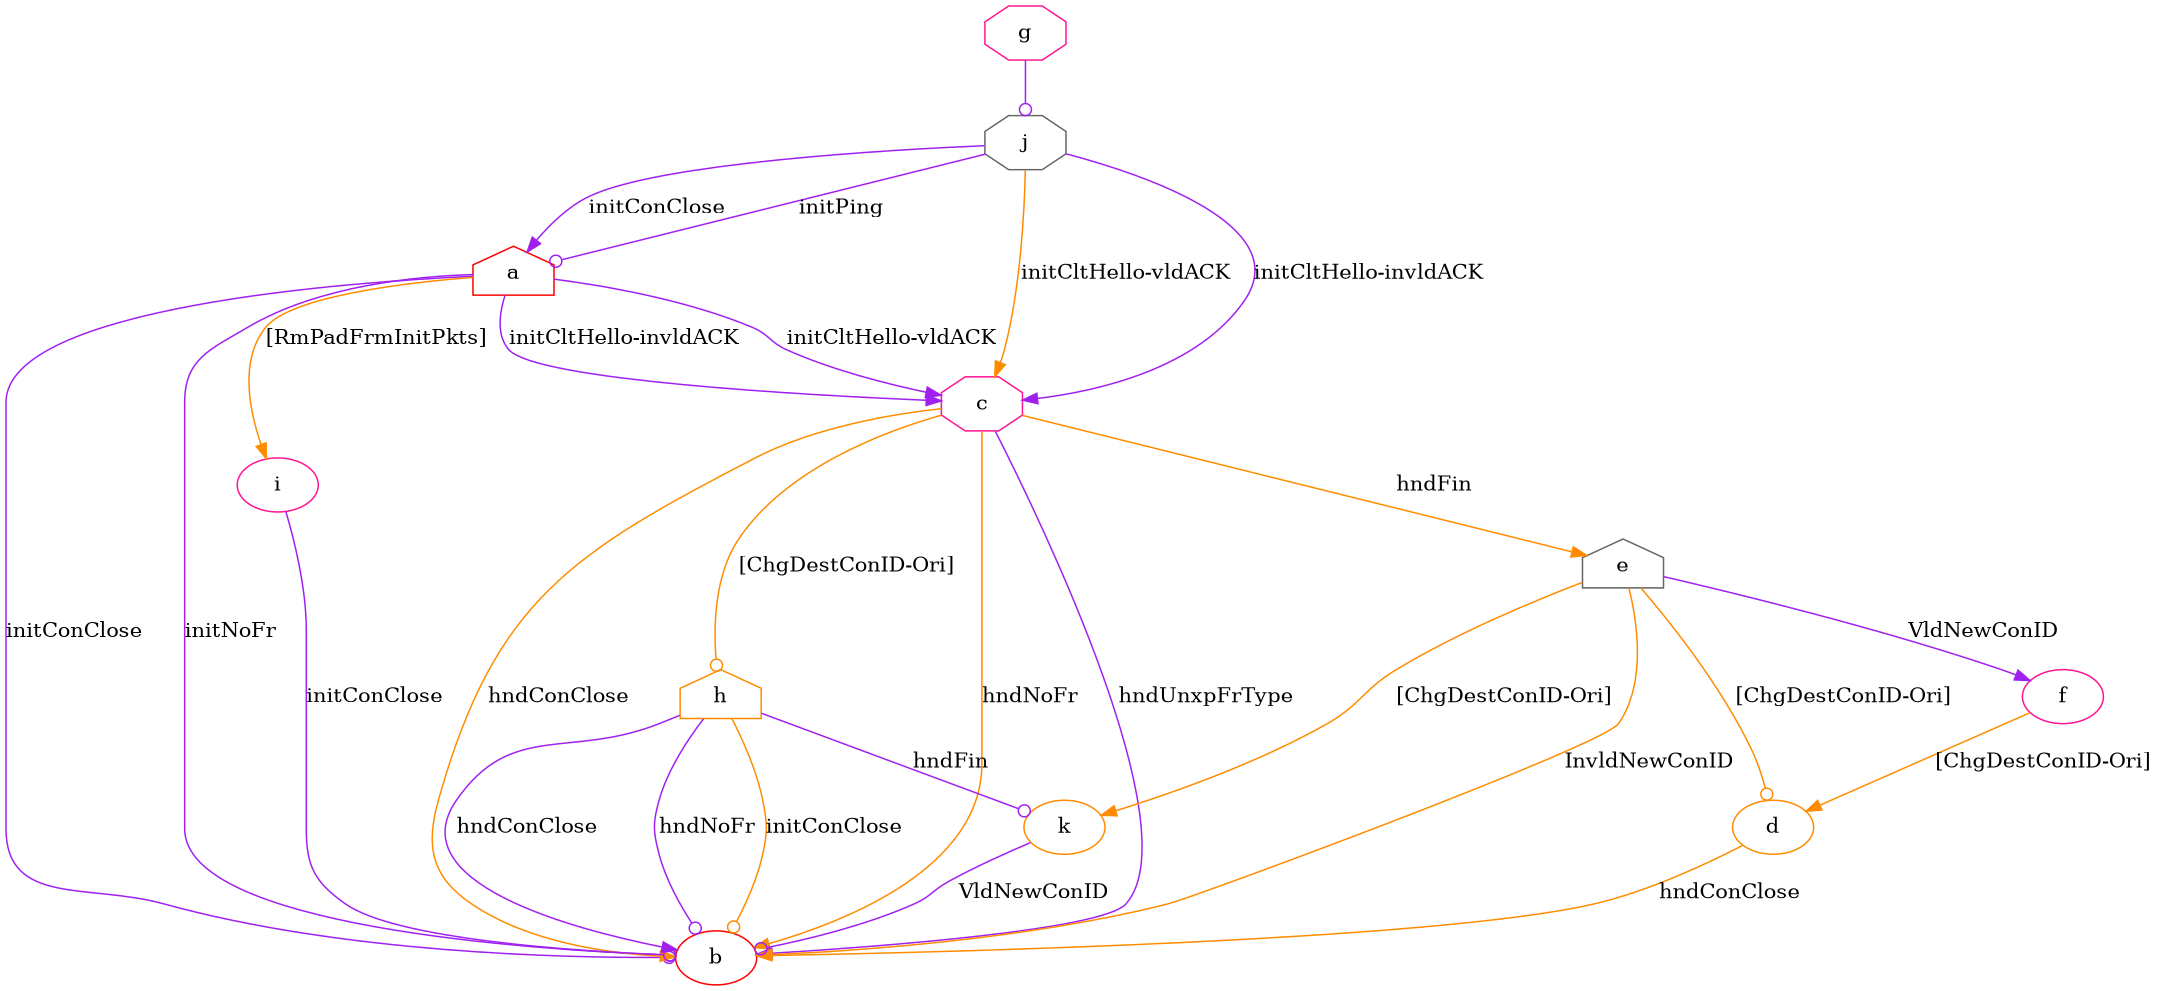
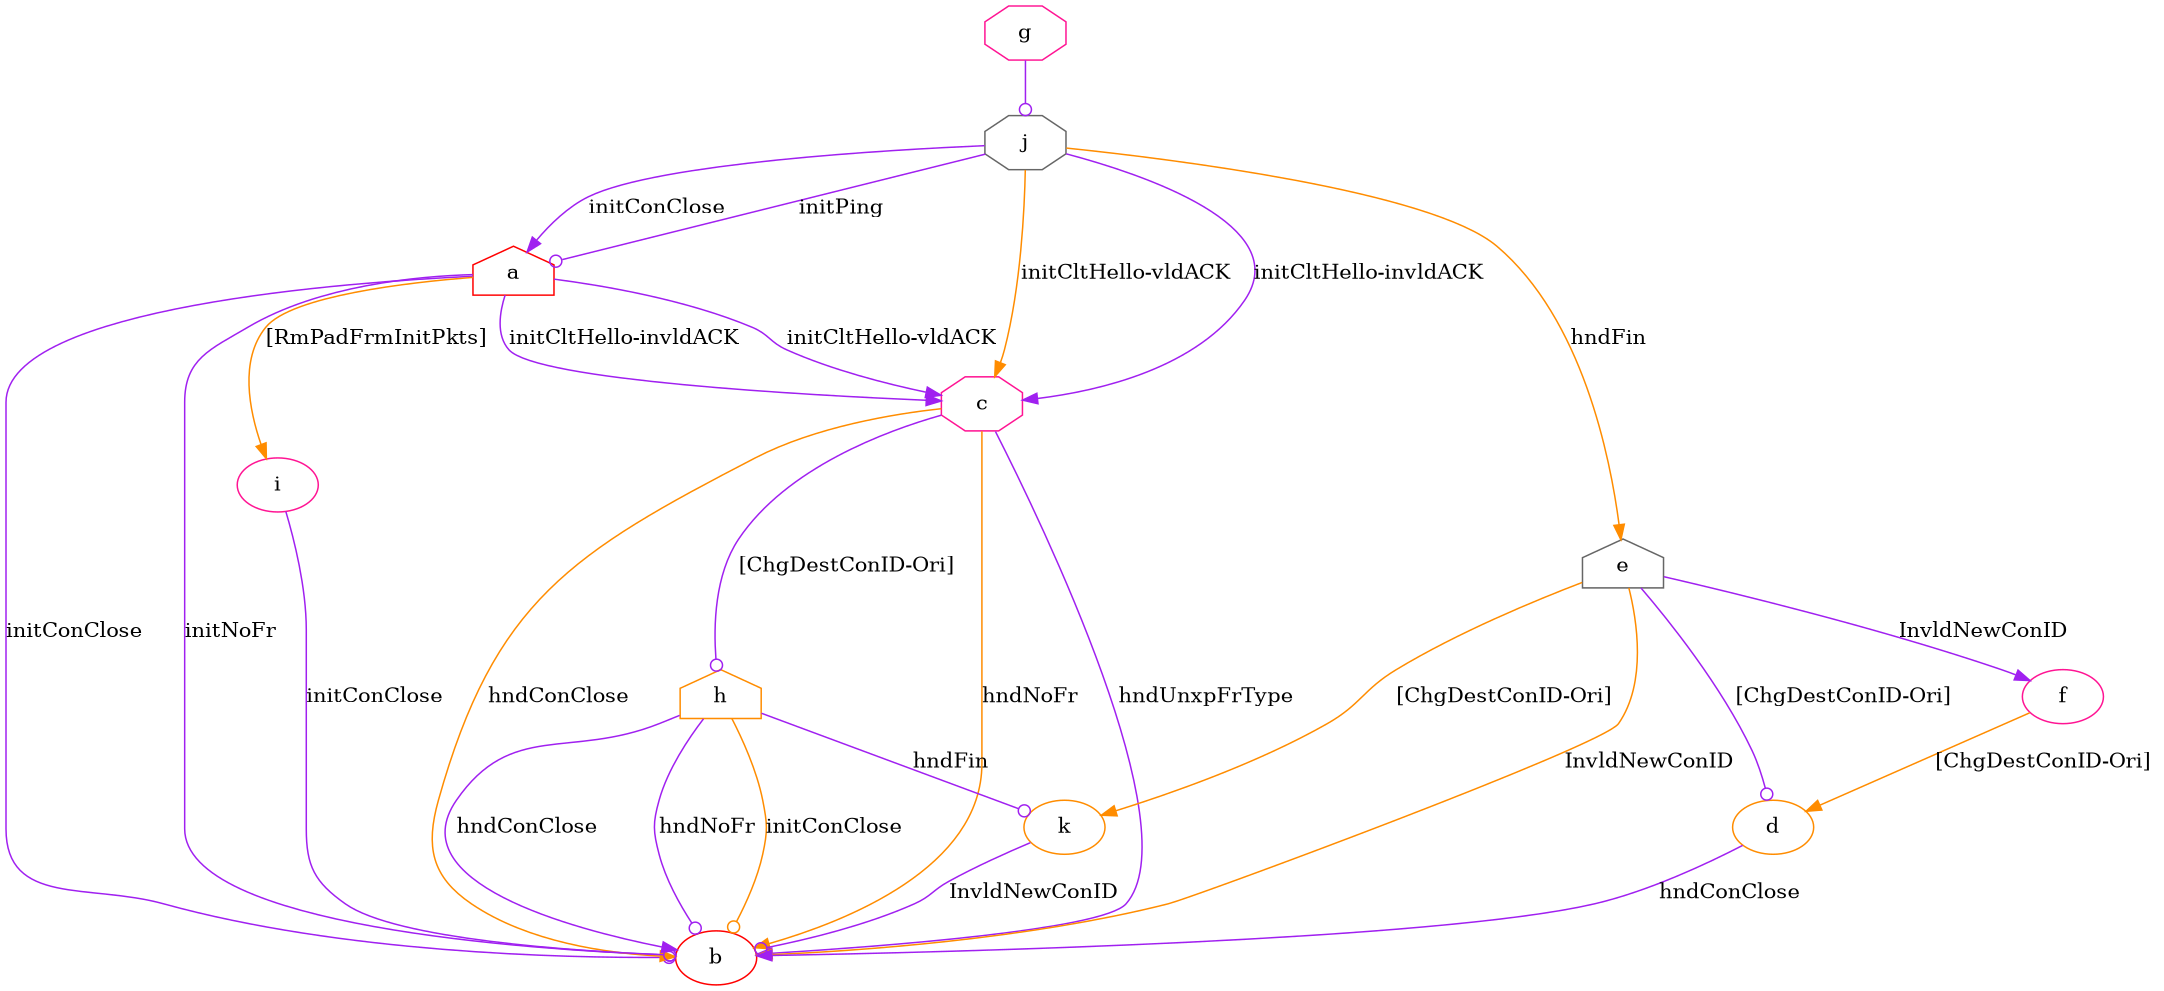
edge "c" -> "e": now "j" -> "e"
edge "c" -> "h": color darkorange -> purple
edge "e" -> "f": label "VldNewConID " -> "InvldNewConID "
edge "e" -> "d": color darkorange -> purple
edge "k" -> "b": label "VldNewConID " -> "InvldNewConID "
edge "d" -> "b": color darkorange -> purple
